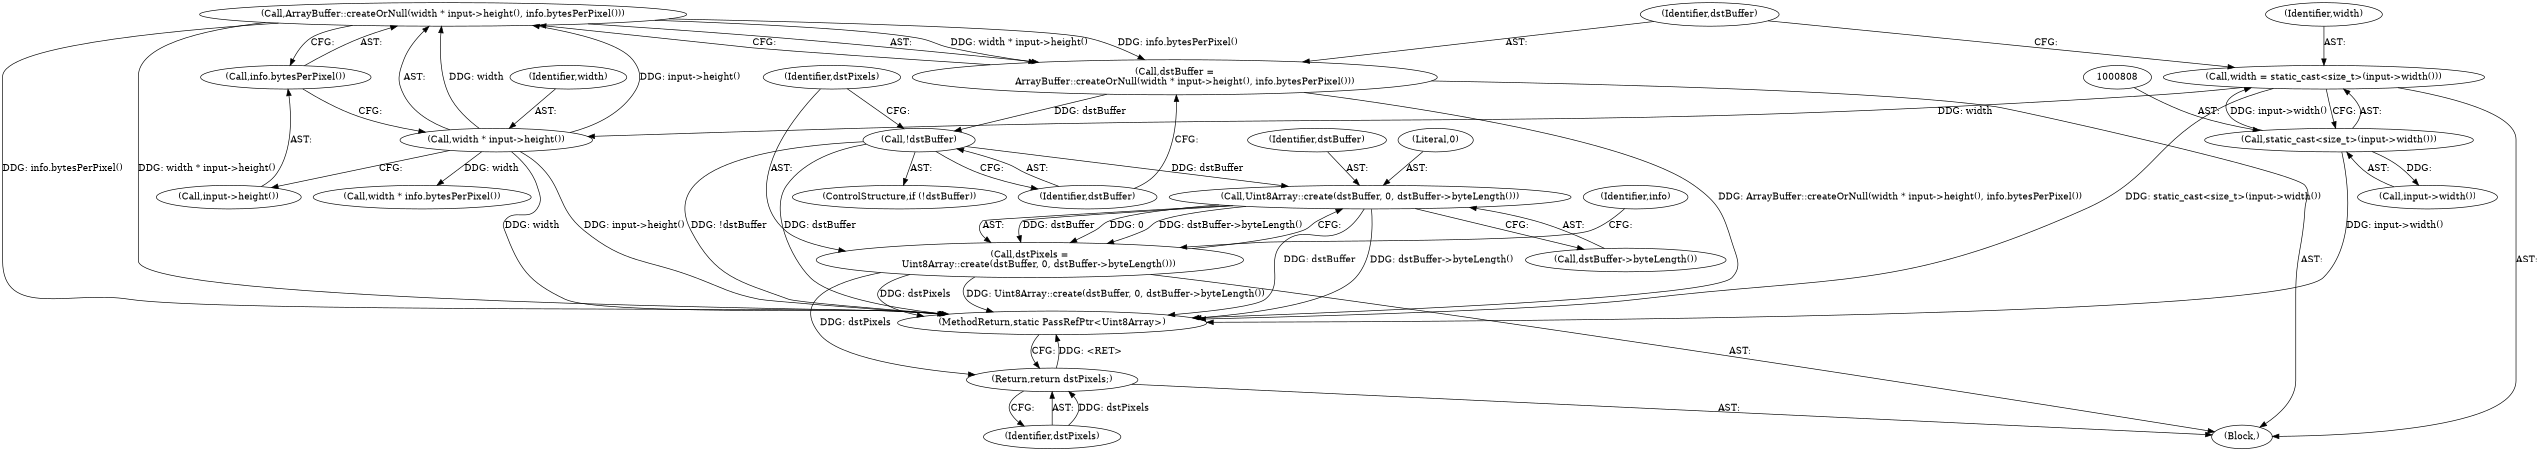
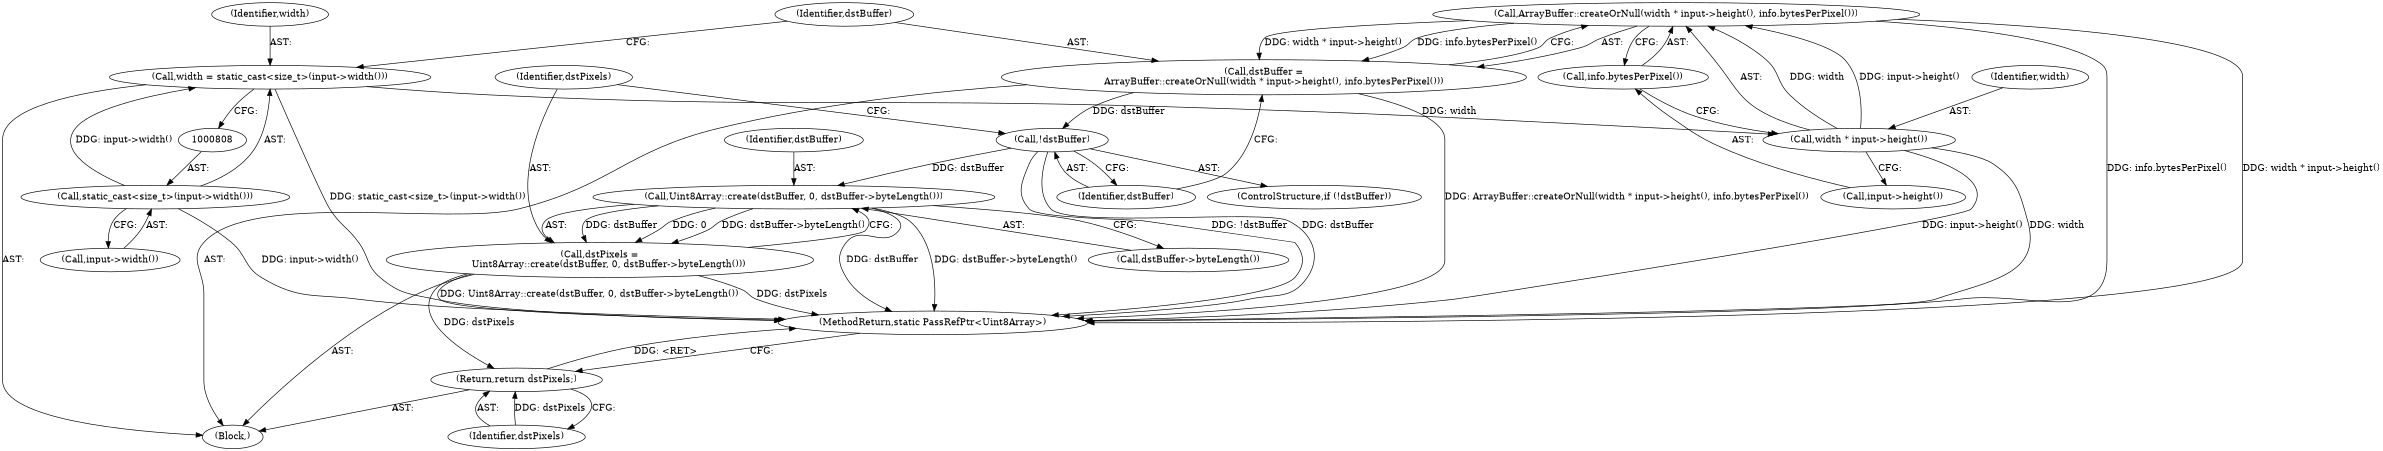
edge "(Call,width = static_cast<size_t>(input->width()))" -> "(Call,static_cast<size_t>(input->width()))": now "(Call,width = static_cast<size_t>(input->width()))" -> "1000808"
node "(Literal,0)": removed
edge "(Call,static_cast<size_t>(input->width()))" -> "(Call,input->width())": label "DDG: " -> "CFG: "
node "(Call,width * info.bytesPerPixel())": removed
node "(Identifier,info)": removed
